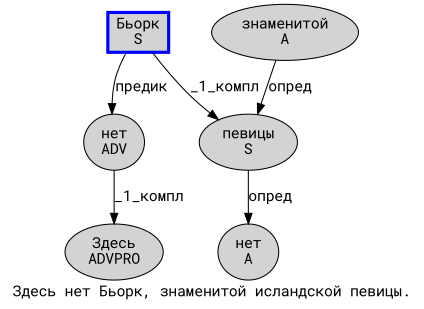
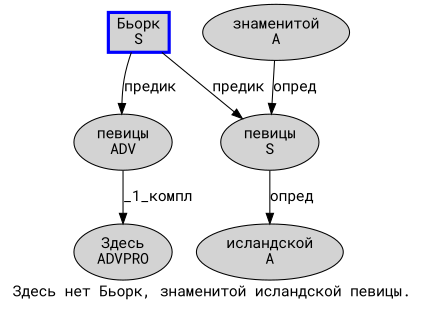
edge "Бьорк S" -> "певицы S": label "_1_компл" -> "предик"
node "нет ADV": label "нет ADV" -> "певицы ADV"
node "нет A": label "нет A" -> "исландской A"
